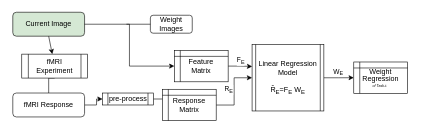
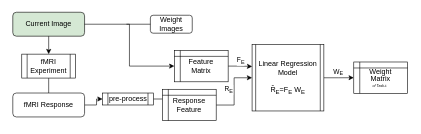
node "fMRI Experiment": size 66x24 -> 54x24
node "Weight Regression of Task-t.": label "Weight Regression of Task-t." -> "Weight Matrix of Task-t."
node "Response Matrix": label "Response Matrix" -> "Response Feature"
